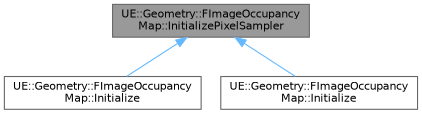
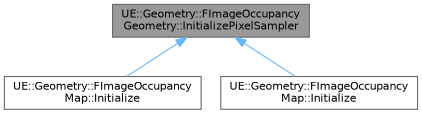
node "UE::Geometry::FImageOccupancy Map::InitializePixelSampler": label "UE::Geometry::FImageOccupancy Map::InitializePixelSampler" -> "UE::Geometry::FImageOccupancy Geometry::InitializePixelSampler"
